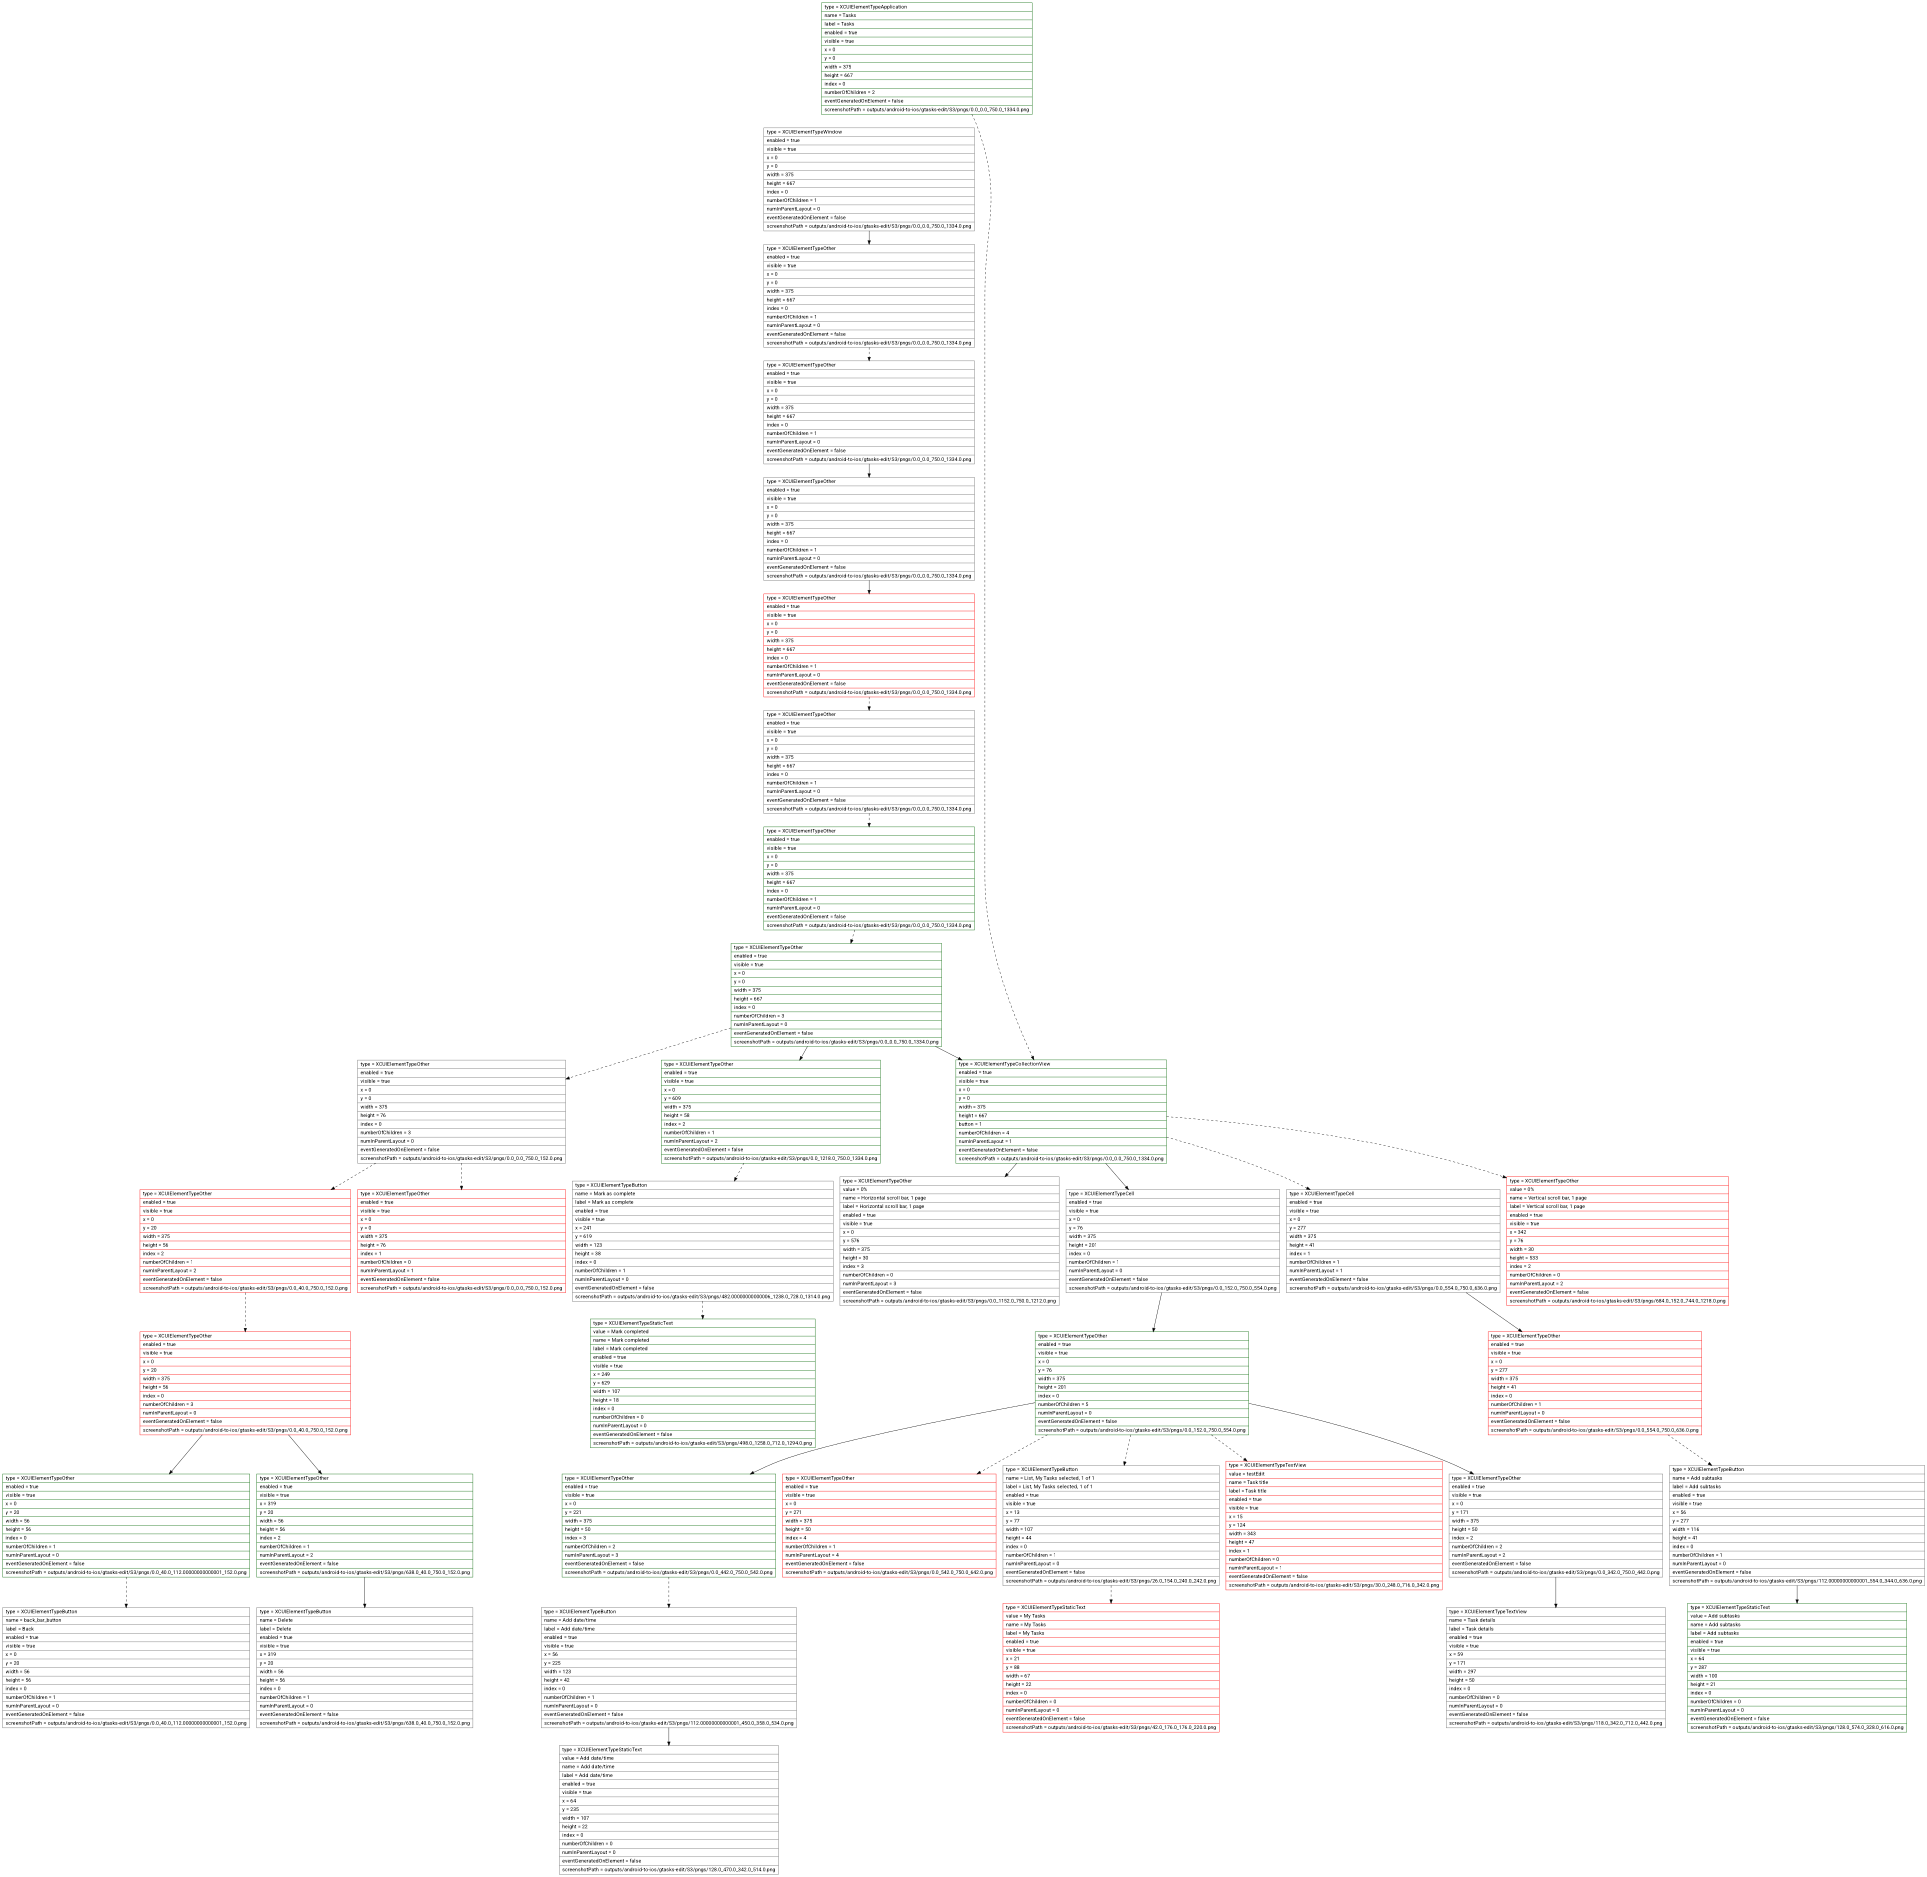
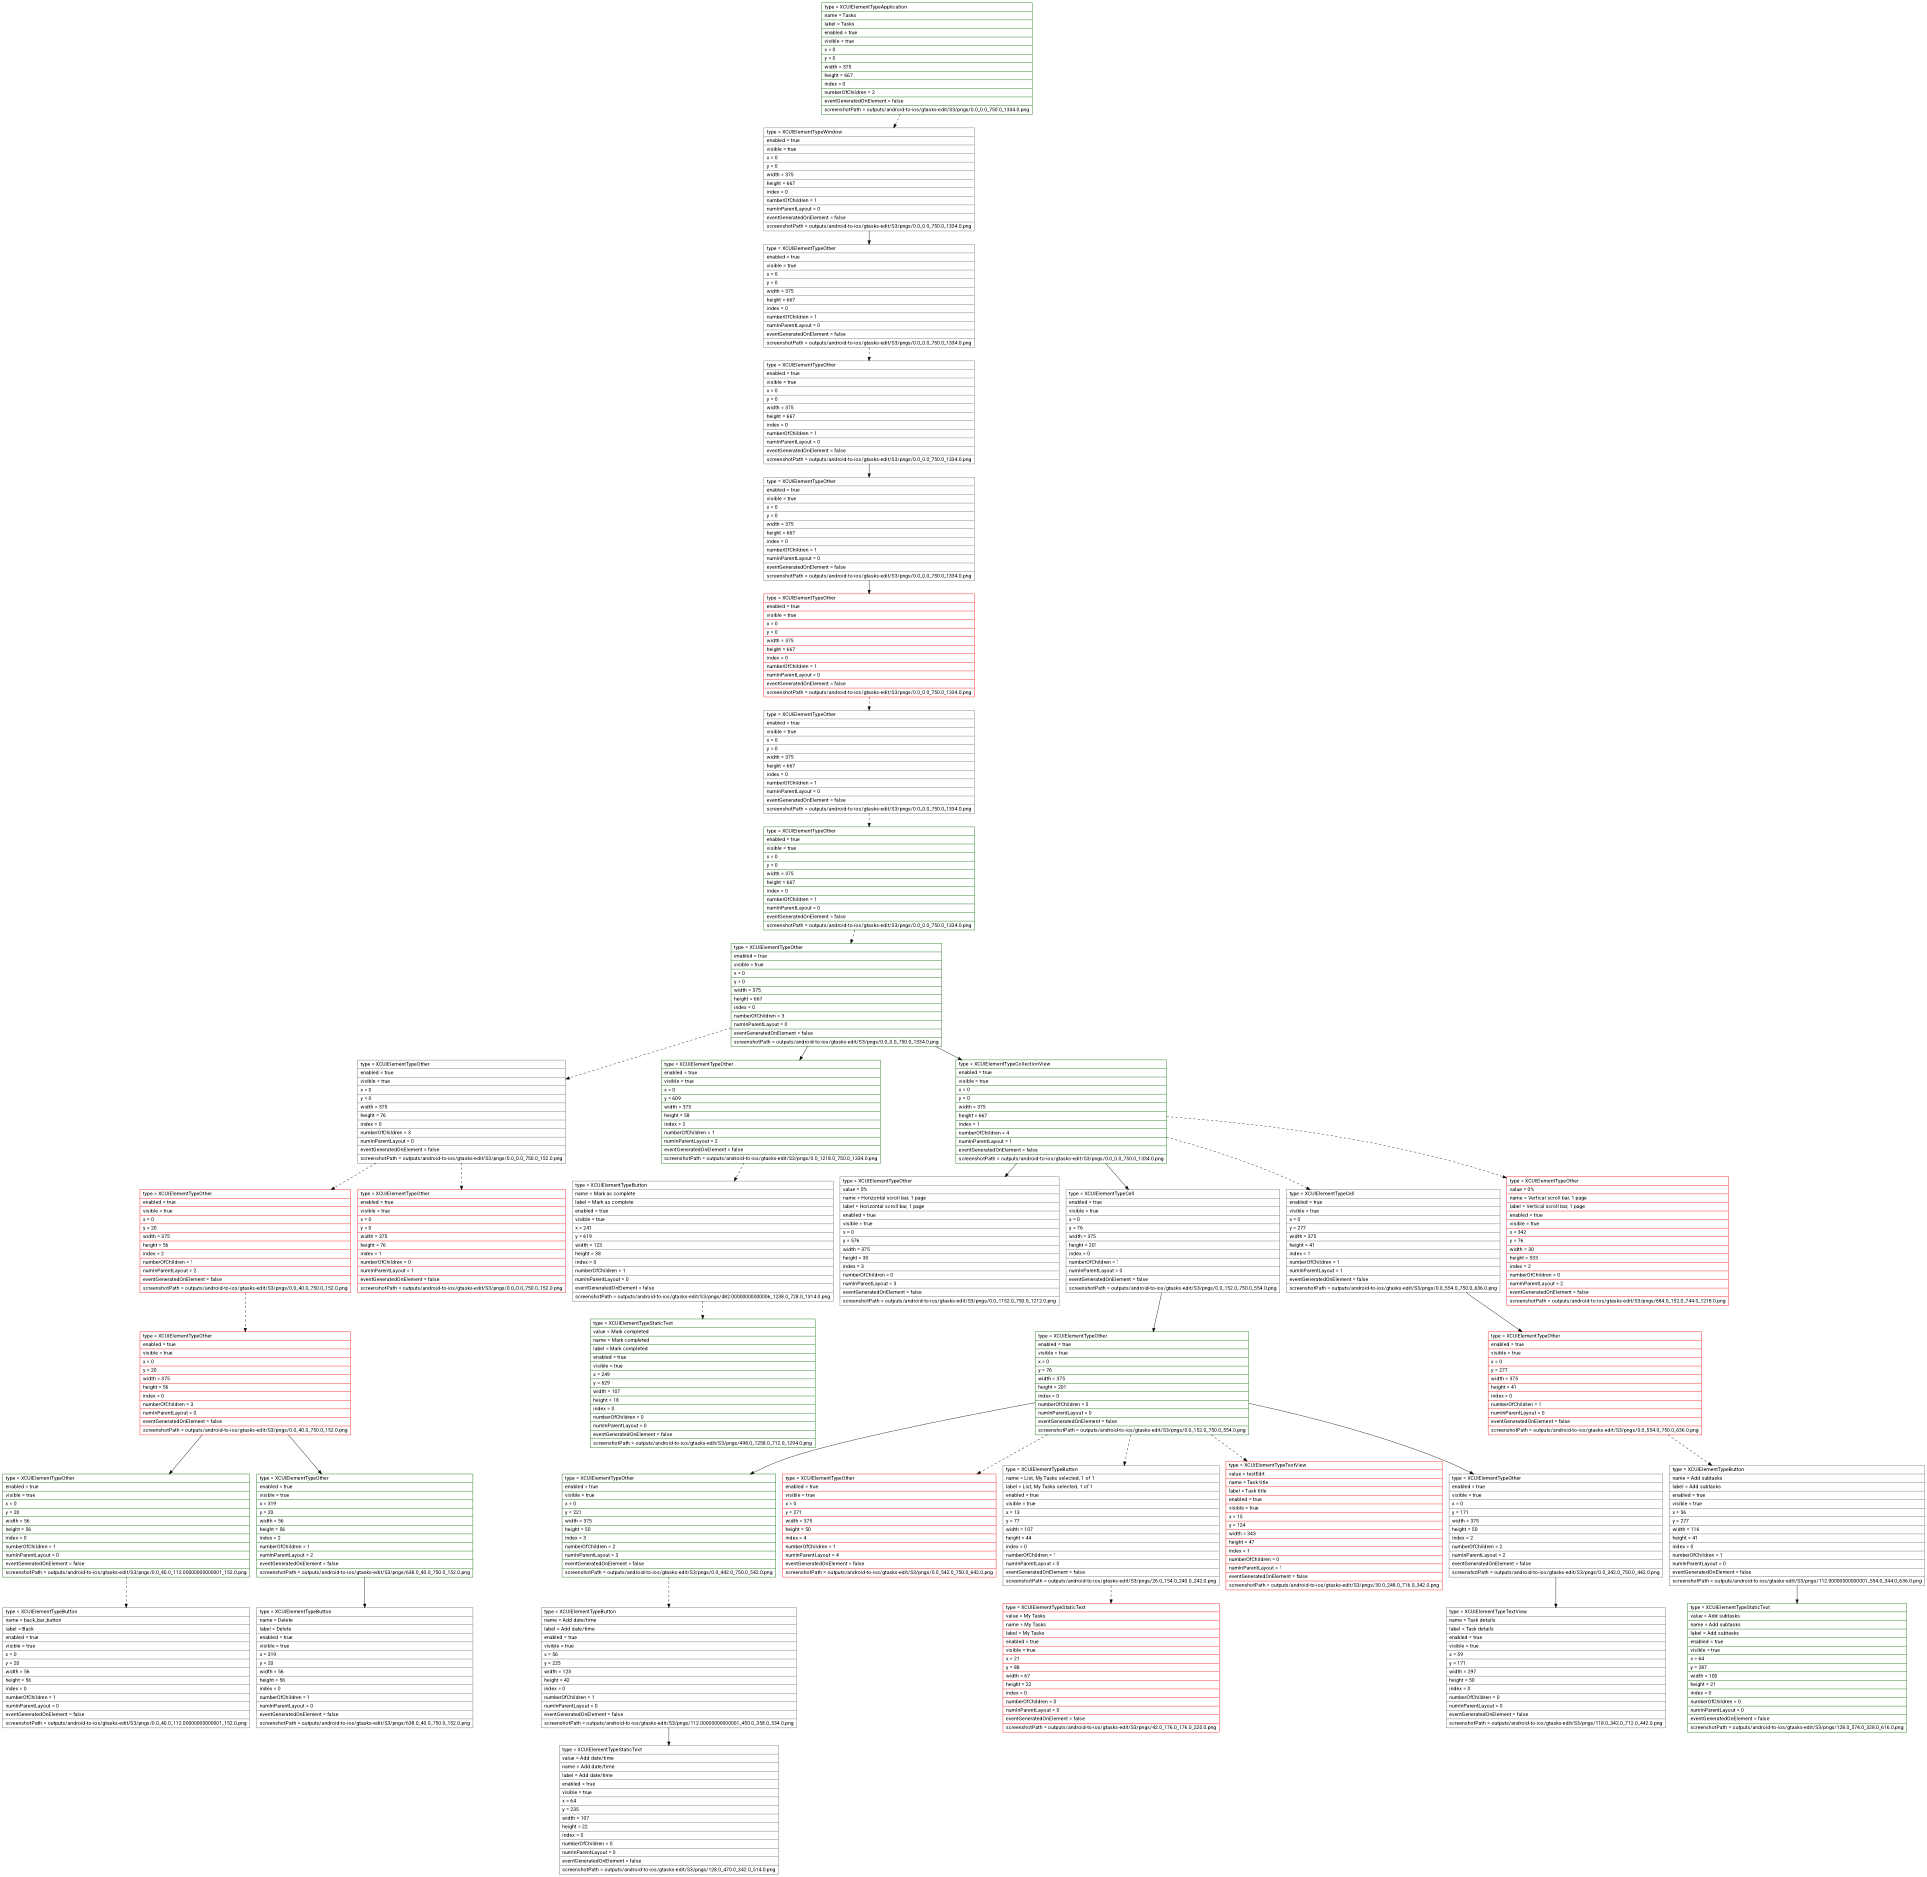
edge "type = XCUIElementTypeApplication" -> "type = XCUIElementTypeCollectionView": now "type = XCUIElementTypeApplication" -> "type = XCUIElementTypeWindow"
node "type = XCUIElementTypeCollectionView": text "button = 1" -> "index = 1"
